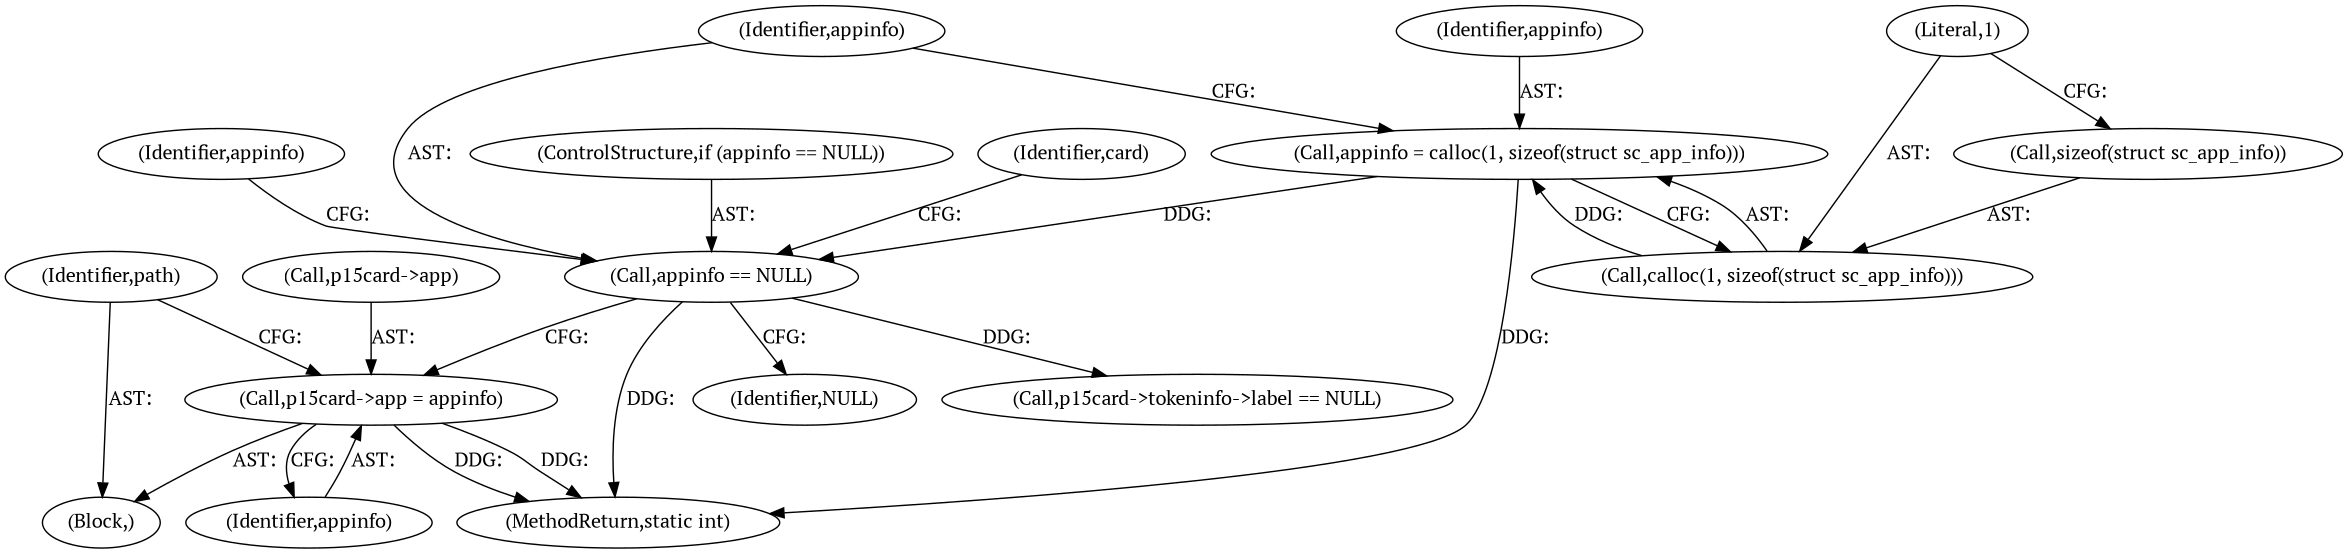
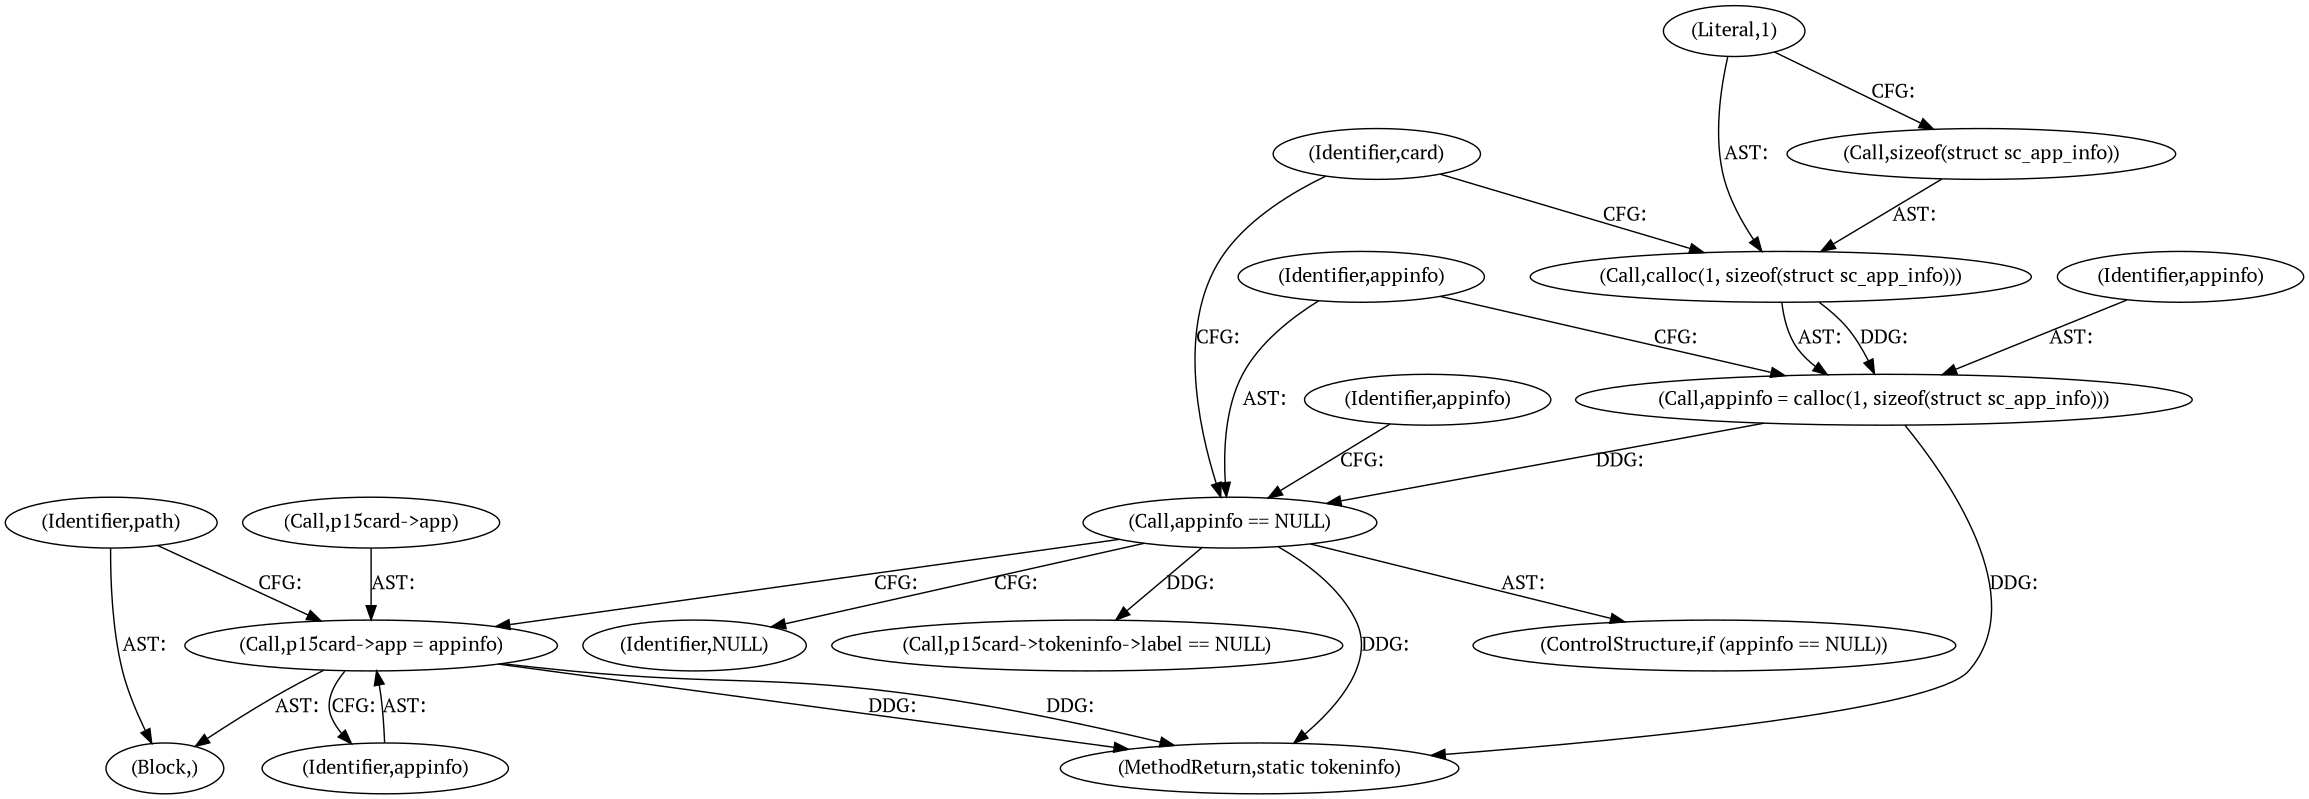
edge "(ControlStructure,if (appinfo == NULL))" -> "(Call,appinfo == NULL)": reversed
edge "(Call,appinfo = calloc(1, sizeof(struct sc_app_info)))" -> "(Call,calloc(1, sizeof(struct sc_app_info)))": now "(Identifier,card)" -> "(Call,calloc(1, sizeof(struct sc_app_info)))"
node "(MethodReturn,static int)": label "(MethodReturn,static int)" -> "(MethodReturn,static tokeninfo)"
